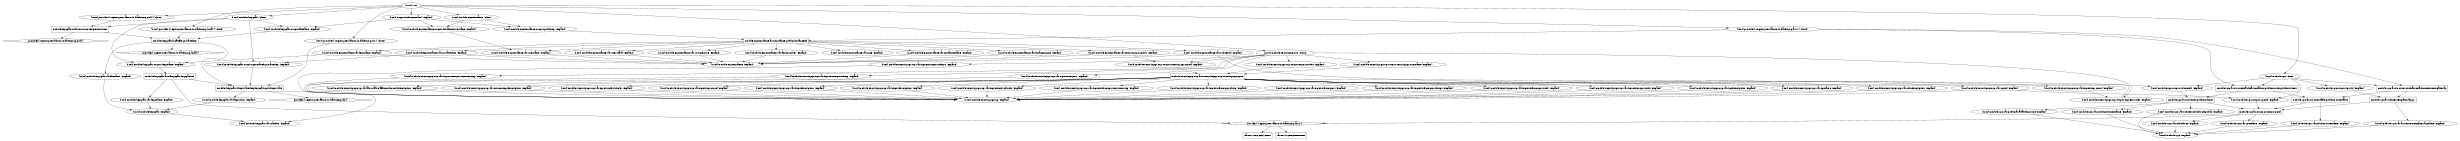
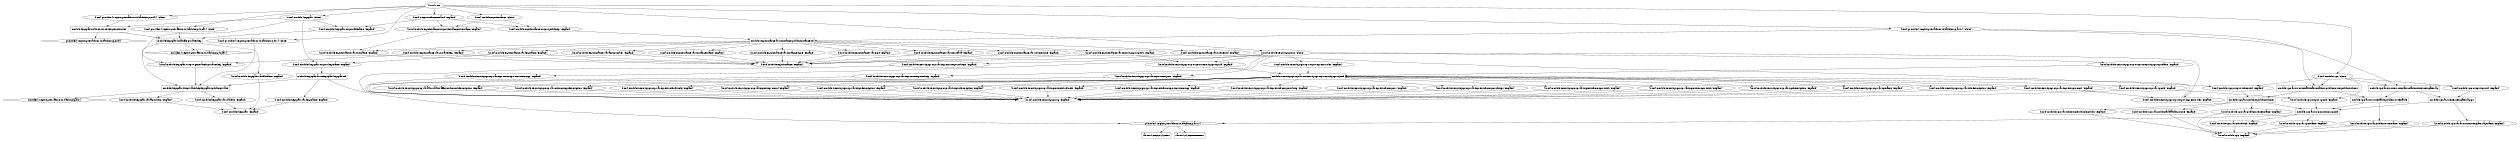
edge "[root] module.ec2_instance.var.type (expand)" -> "[root] module.ec2_instance (expand)": added
edge "[root] module.key_pair (expand)" -> "[root] module.key_pair.var.rsa_bits (expand)": reversed
